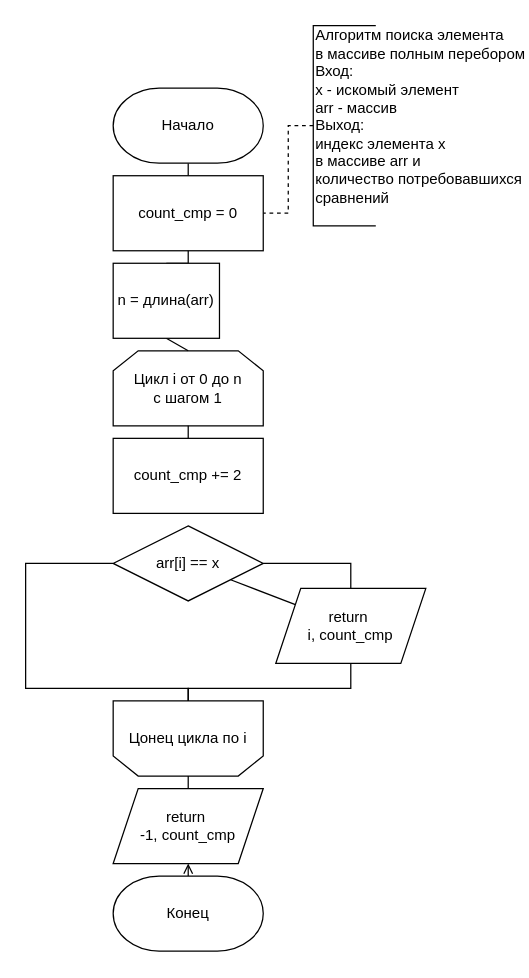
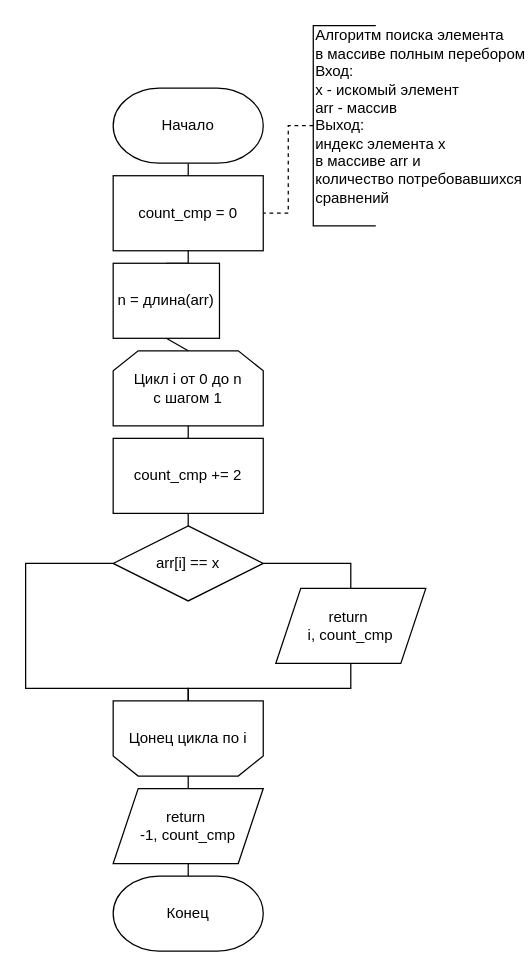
edge "arr[i] == x" -- "return i, count_cmp": now "arr[i] == x" -- "count_cmp += 2"
edge "Конец" -> "return -1, count_cmp": arrowhead open -> none
